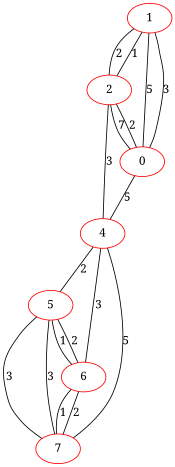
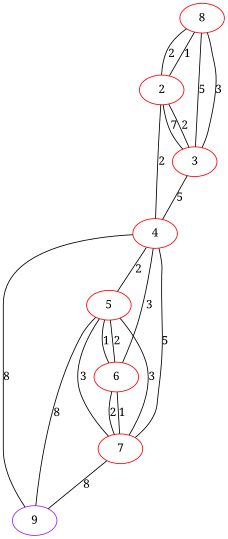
node "1": label "1" -> "8"
edge "2" -- "4": label "3" -> "2"
node "0": label "0" -> "3"
node "9": added
